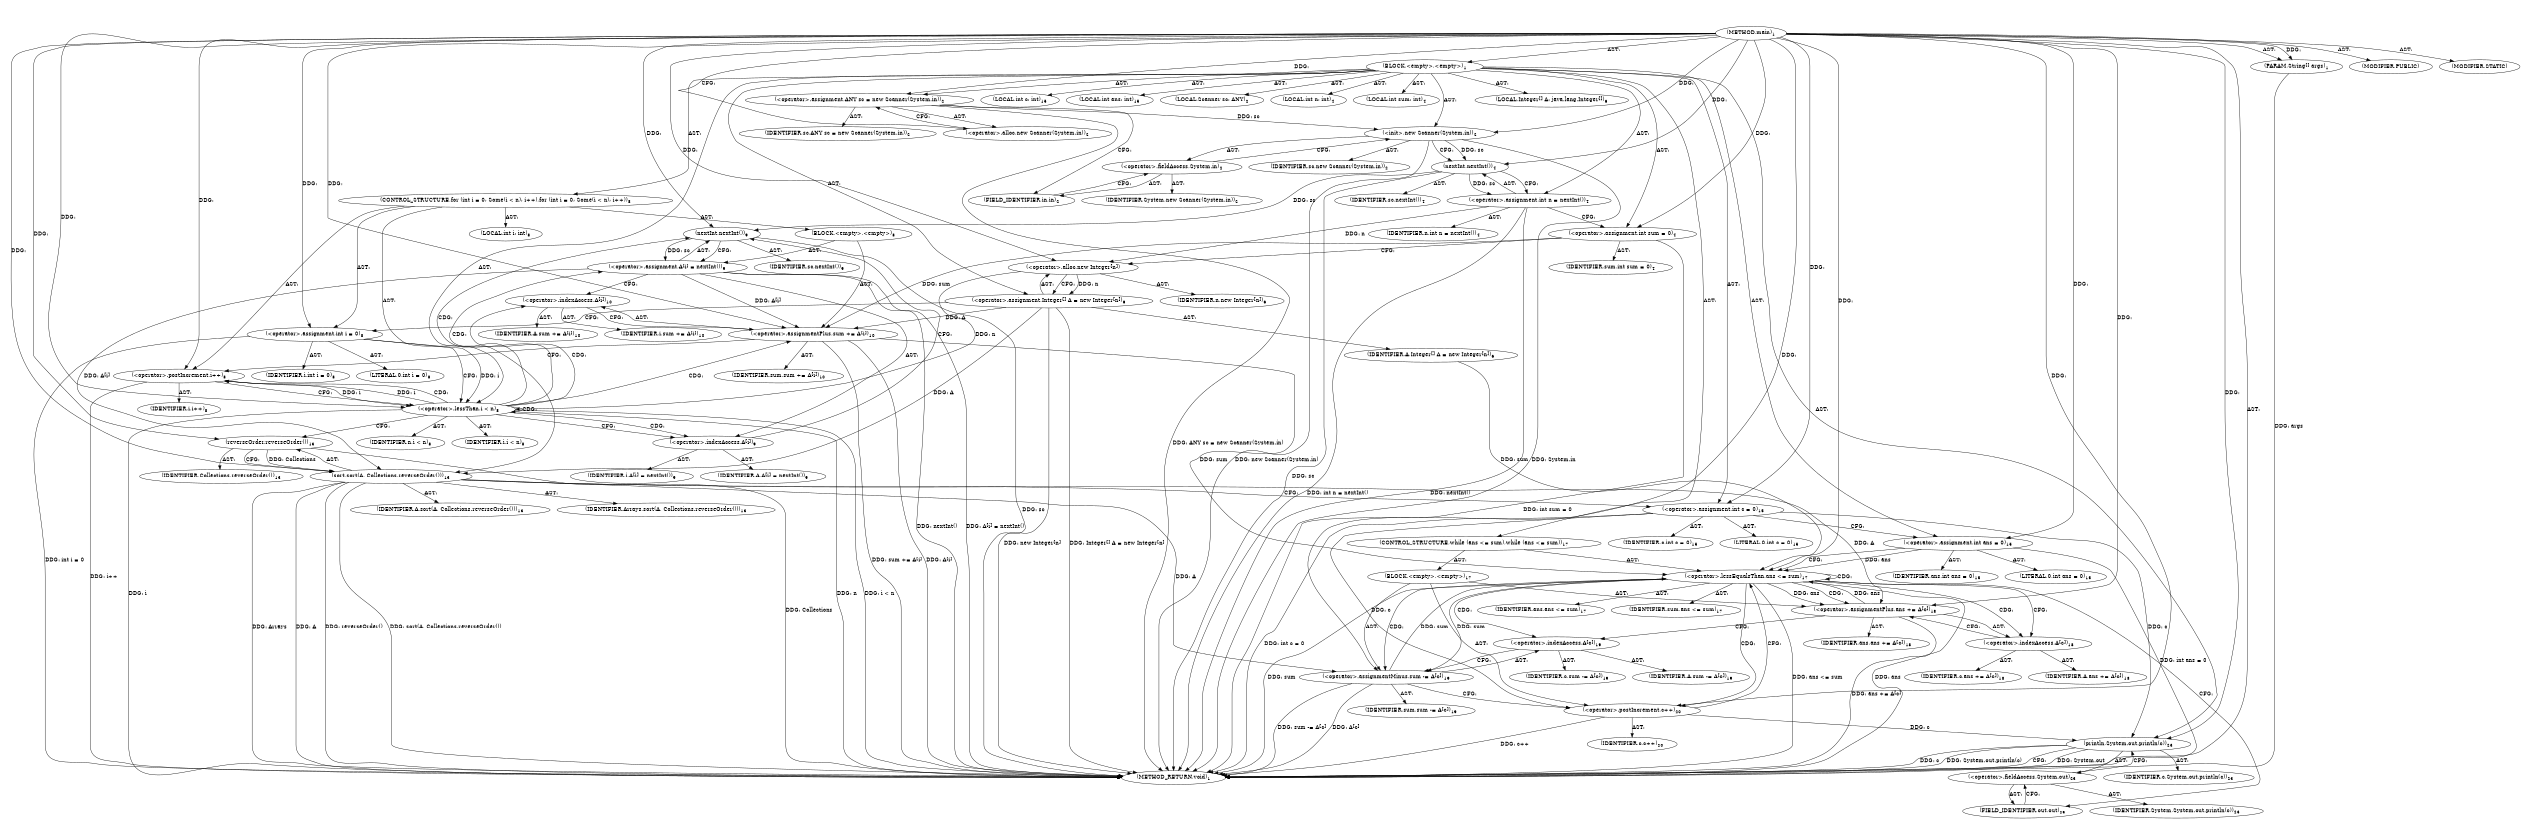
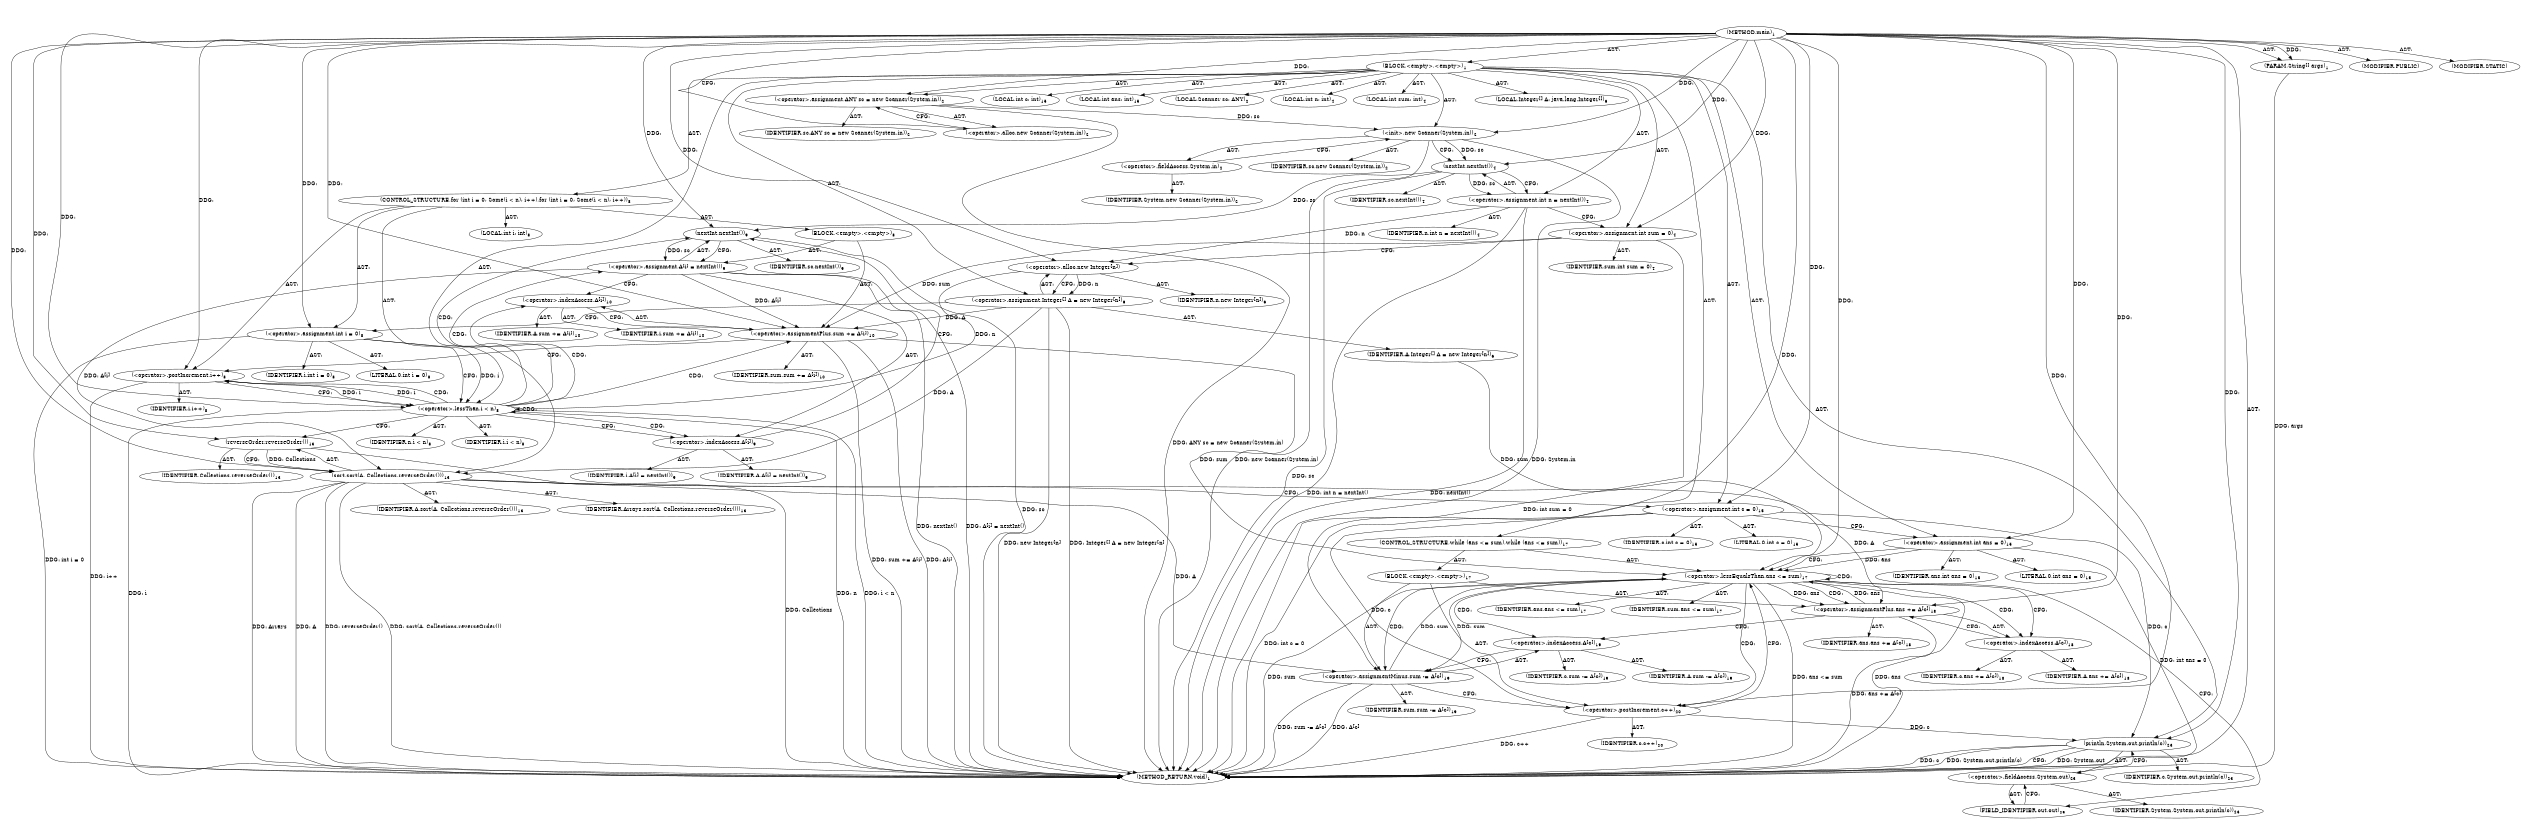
node "(FIELD_IDENTIFIER,in,in)": removed
